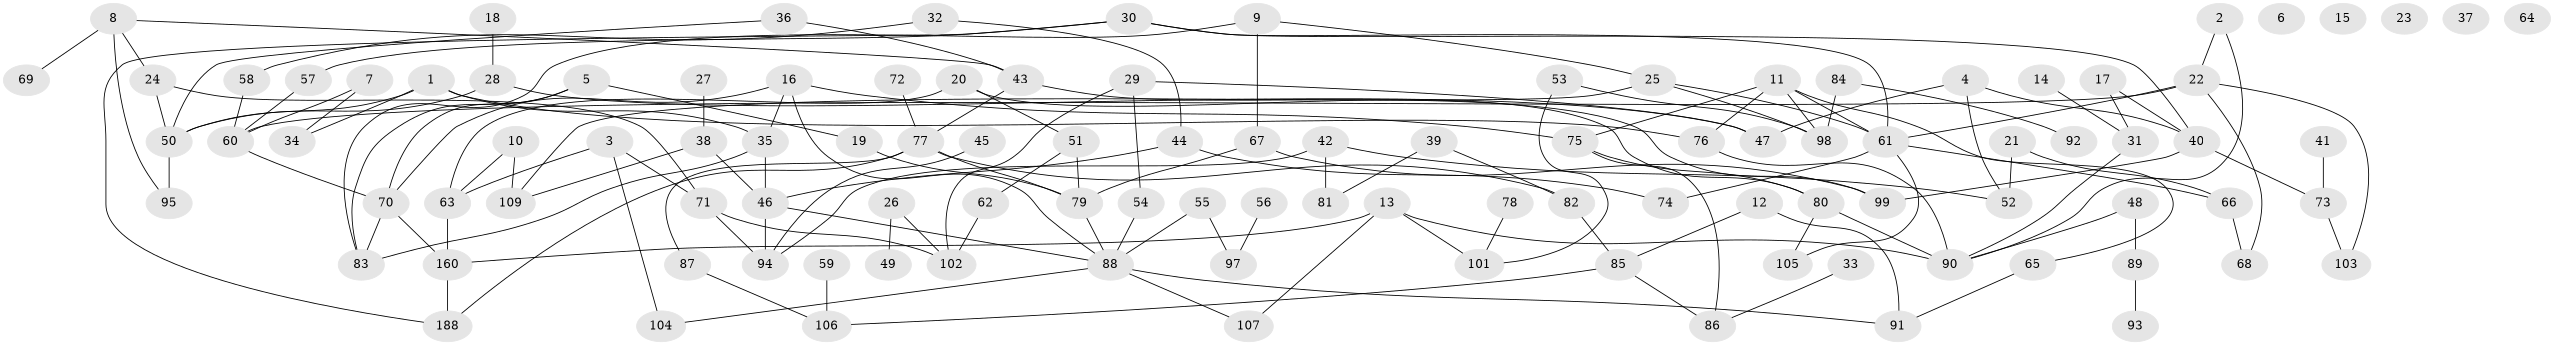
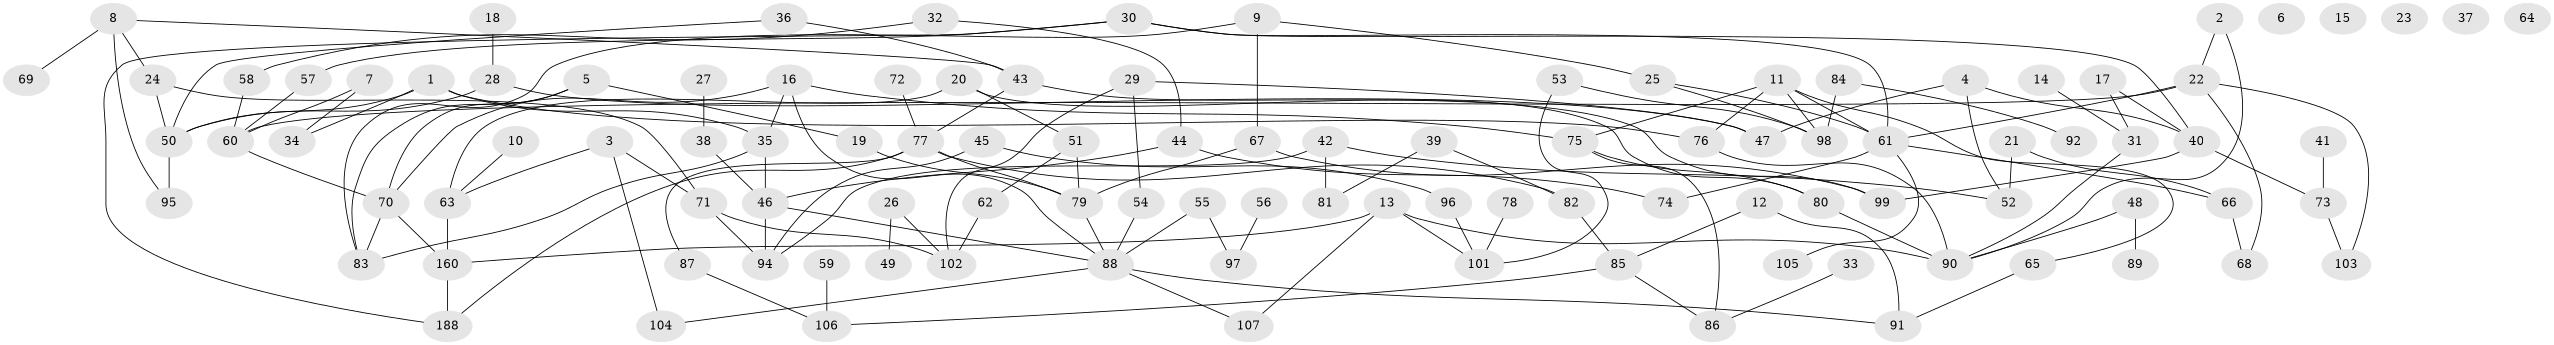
node "109": removed
node "96": added
edge "80" -- "105": removed
node "93": removed
